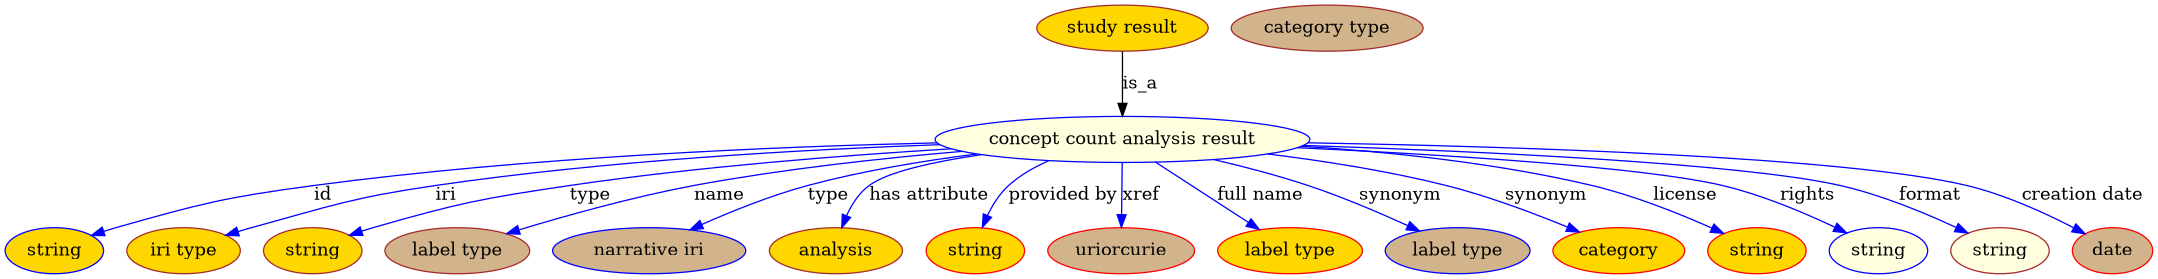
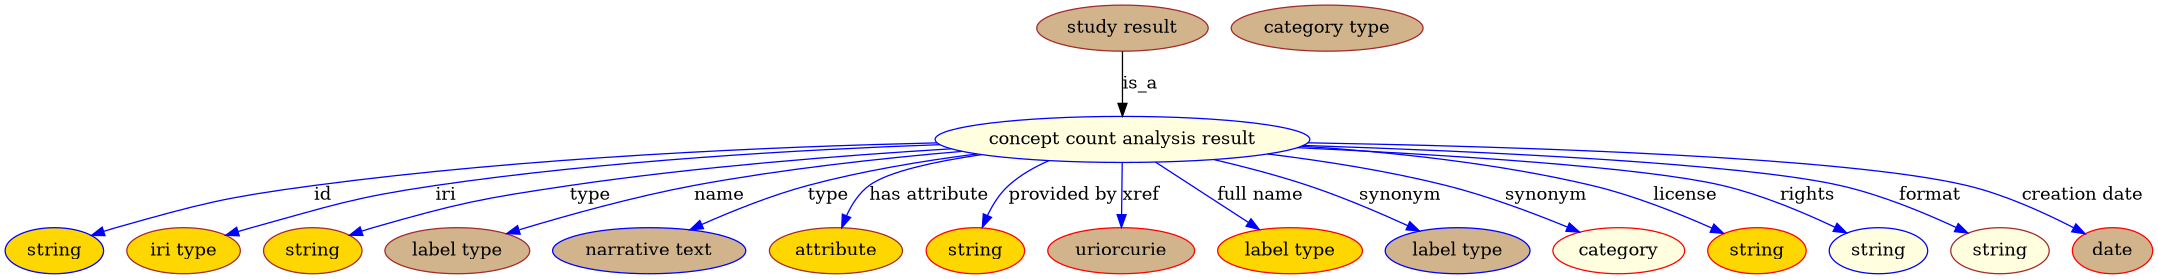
node "study result": fillcolor gold -> tan
node "narrative iri": label "narrative iri" -> "narrative text"
node "analysis": label "analysis" -> "attribute"
node "category": fillcolor gold -> lightyellow
